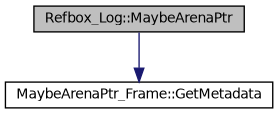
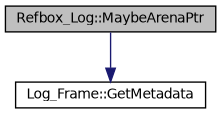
node "MaybeArenaPtr_Frame::GetMetadata": label "MaybeArenaPtr_Frame::GetMetadata" -> "Log_Frame::GetMetadata"
